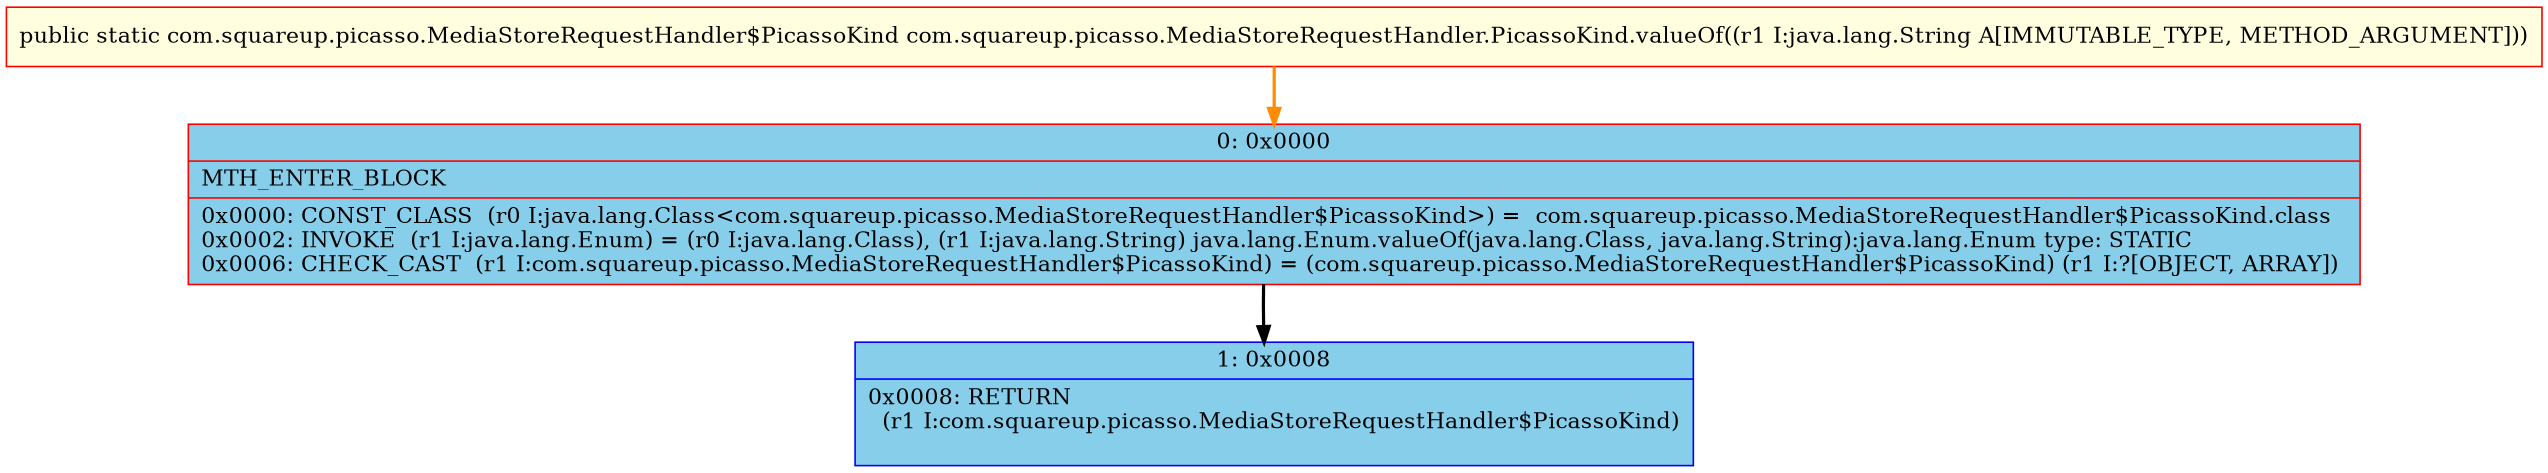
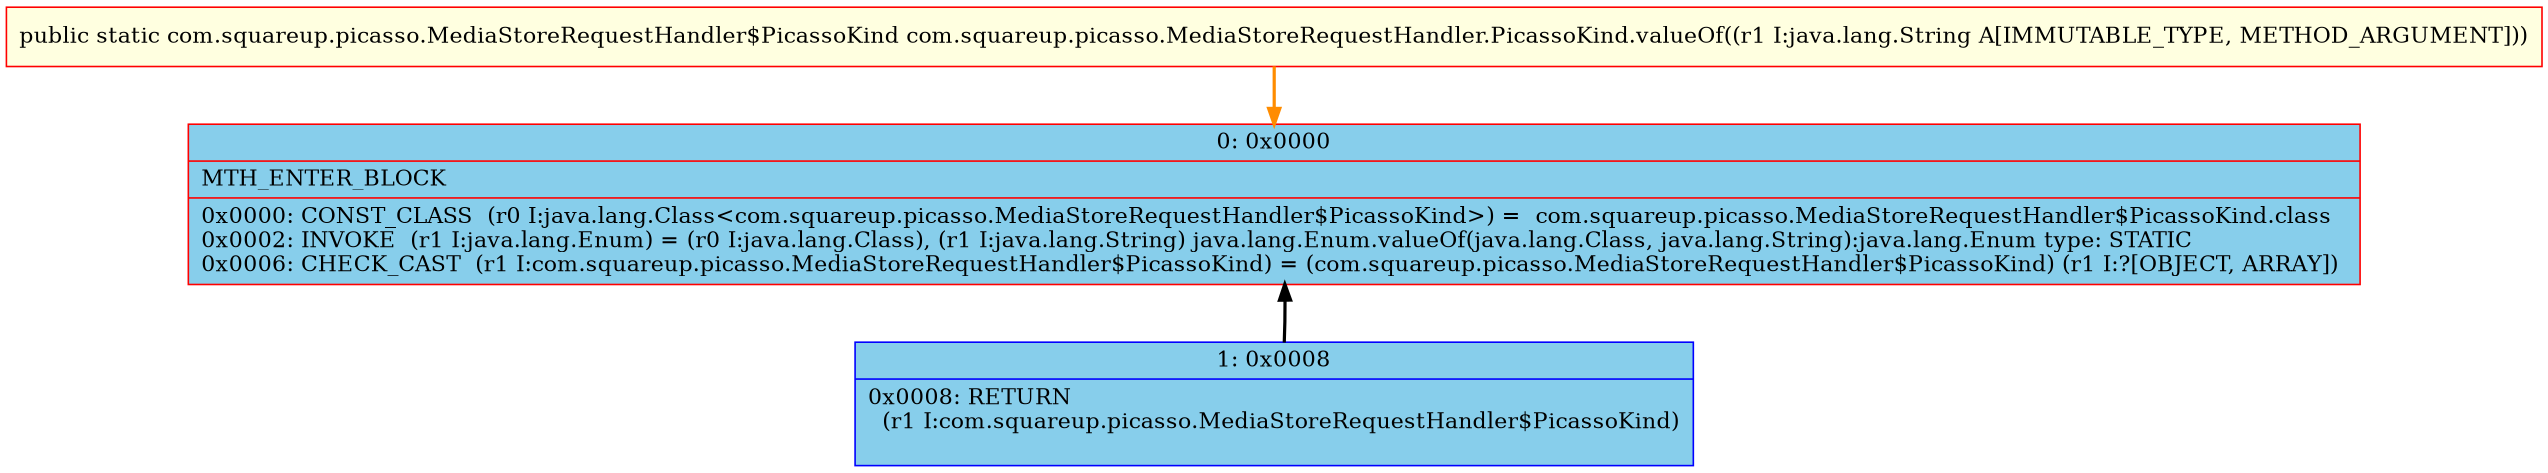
edge "0: 0x0000" -> "1: 0x0008": reversed
